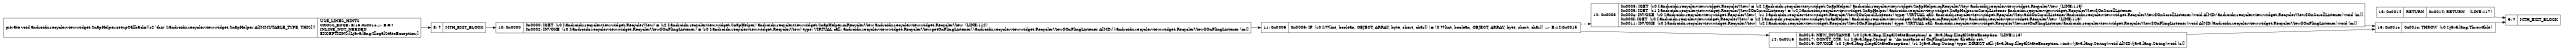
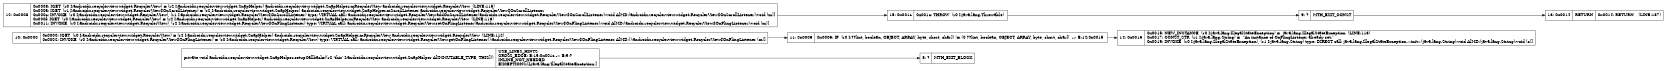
node "13: 0x0014": text "0x0014: RETURN    (LINE:117)" -> "0x0014: RETURN    (LINE:187)"
edge "13: 0x0014" -> "9: ?": reversed
node "9: ?": text "MTH_EXIT_BLOCK" -> "MTH_EXIT_CONST"
edge "11: 0x0006" -> "12: 0x0008": removed
edge "8: ?" -> "10: 0x0000": removed
edge "14: 0x0015" -> "15: 0x001c": removed
